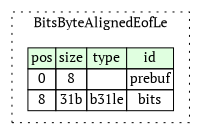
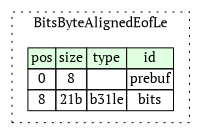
node "pos": text "31b" -> "21b"
